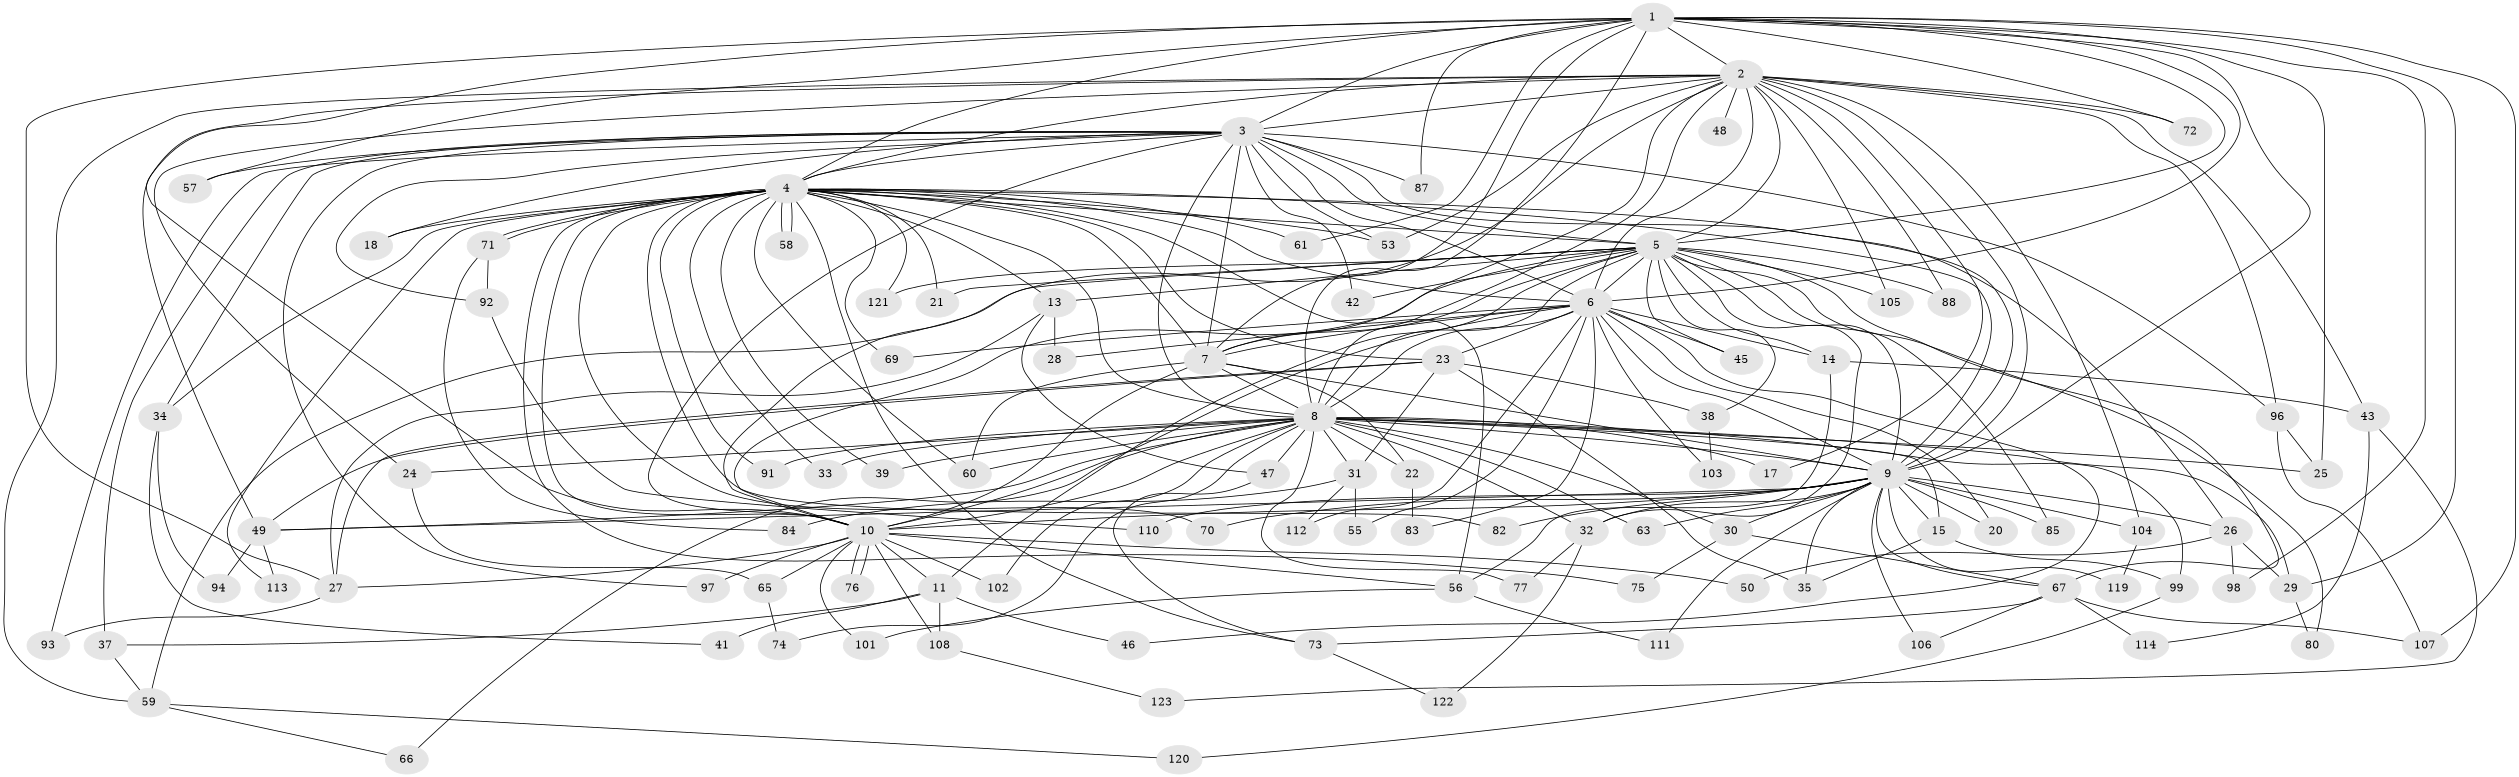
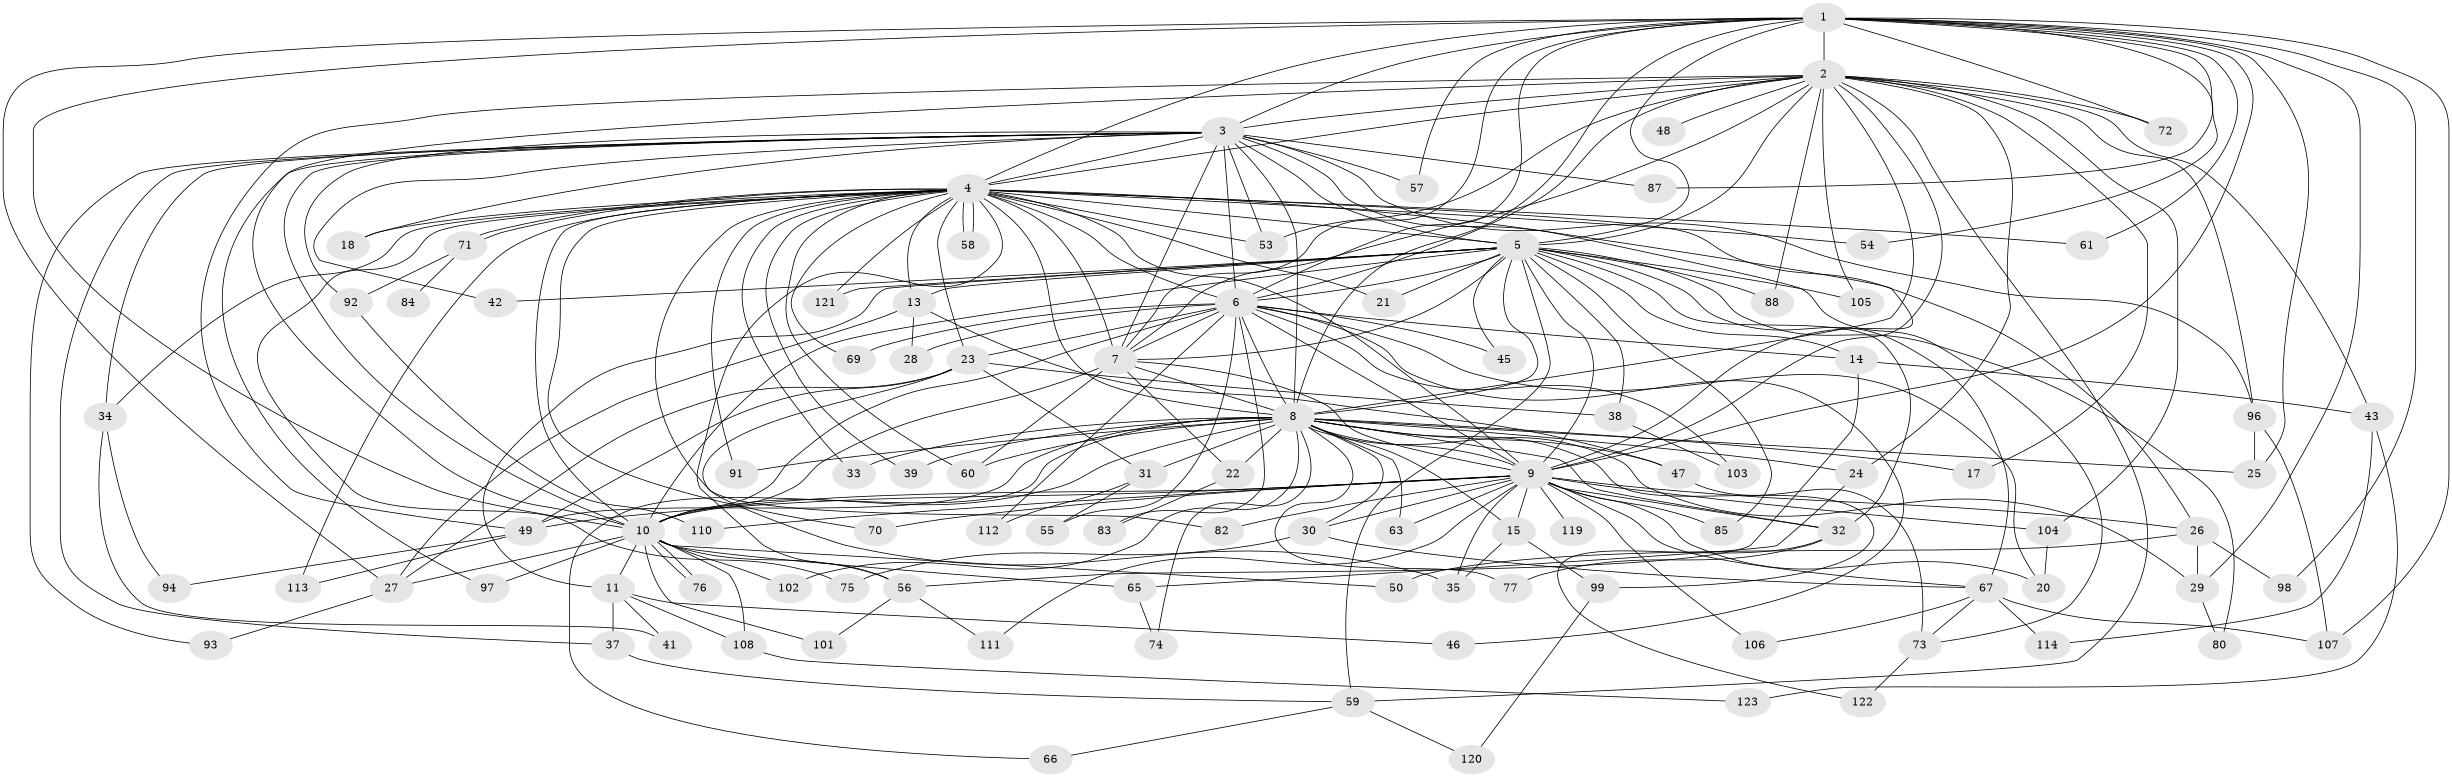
node "54": added
edge "31" -- "84": removed
edge "104" -- "119": now "104" -- "20"
